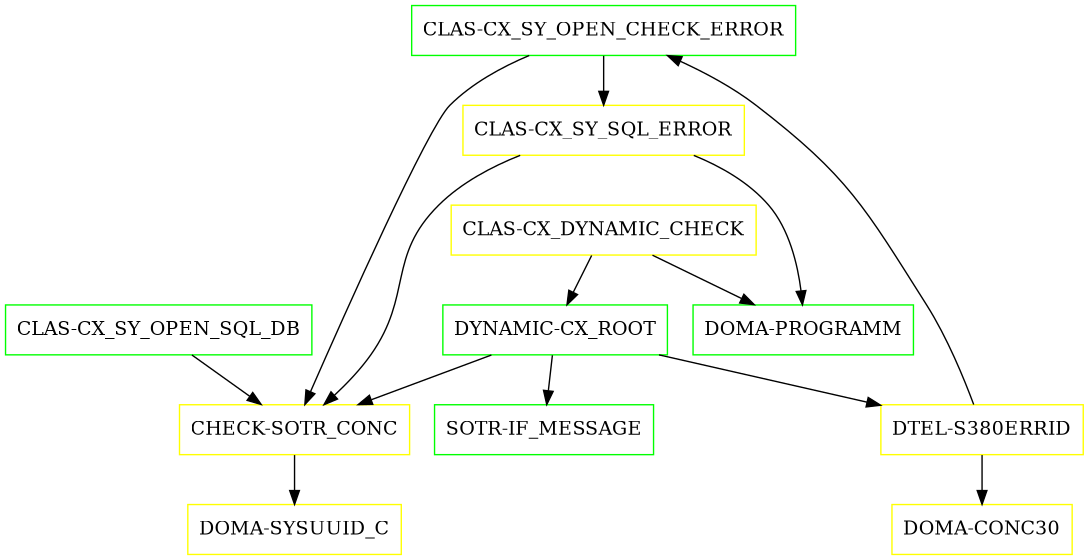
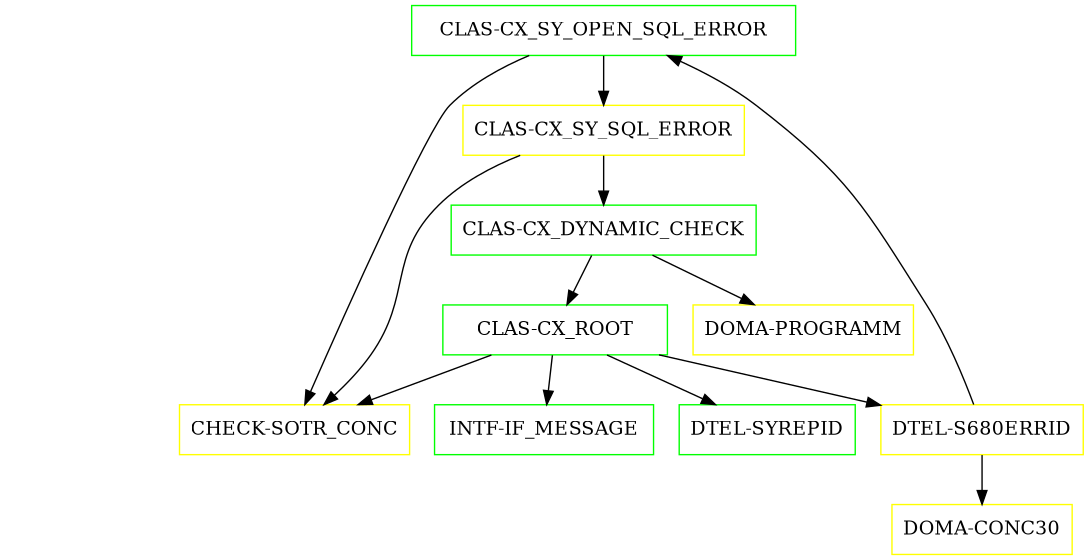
node "CLAS-CX_SY_OPEN_CHECK_ERROR": label "CLAS-CX_SY_OPEN_CHECK_ERROR" -> "CLAS-CX_SY_OPEN_SQL_ERROR"
edge "CLAS-CX_SY_SQL_ERROR" -> "DOMA-PROGRAMM": now "CLAS-CX_SY_SQL_ERROR" -> "CLAS-CX_DYNAMIC_CHECK"
node "CLAS-CX_DYNAMIC_CHECK": color yellow -> green
node "CLAS-CX_SY_OPEN_SQL_DB": removed
node "DYNAMIC-CX_ROOT": label "DYNAMIC-CX_ROOT" -> "CLAS-CX_ROOT"
node "DOMA-PROGRAMM": color green -> yellow
node "SOTR-IF_MESSAGE": label "SOTR-IF_MESSAGE" -> "INTF-IF_MESSAGE"
node "DTEL-SYREPID": added
node "DTEL-S380ERRID": label "DTEL-S380ERRID" -> "DTEL-S680ERRID"
node "DOMA-SYSUUID_C": removed
